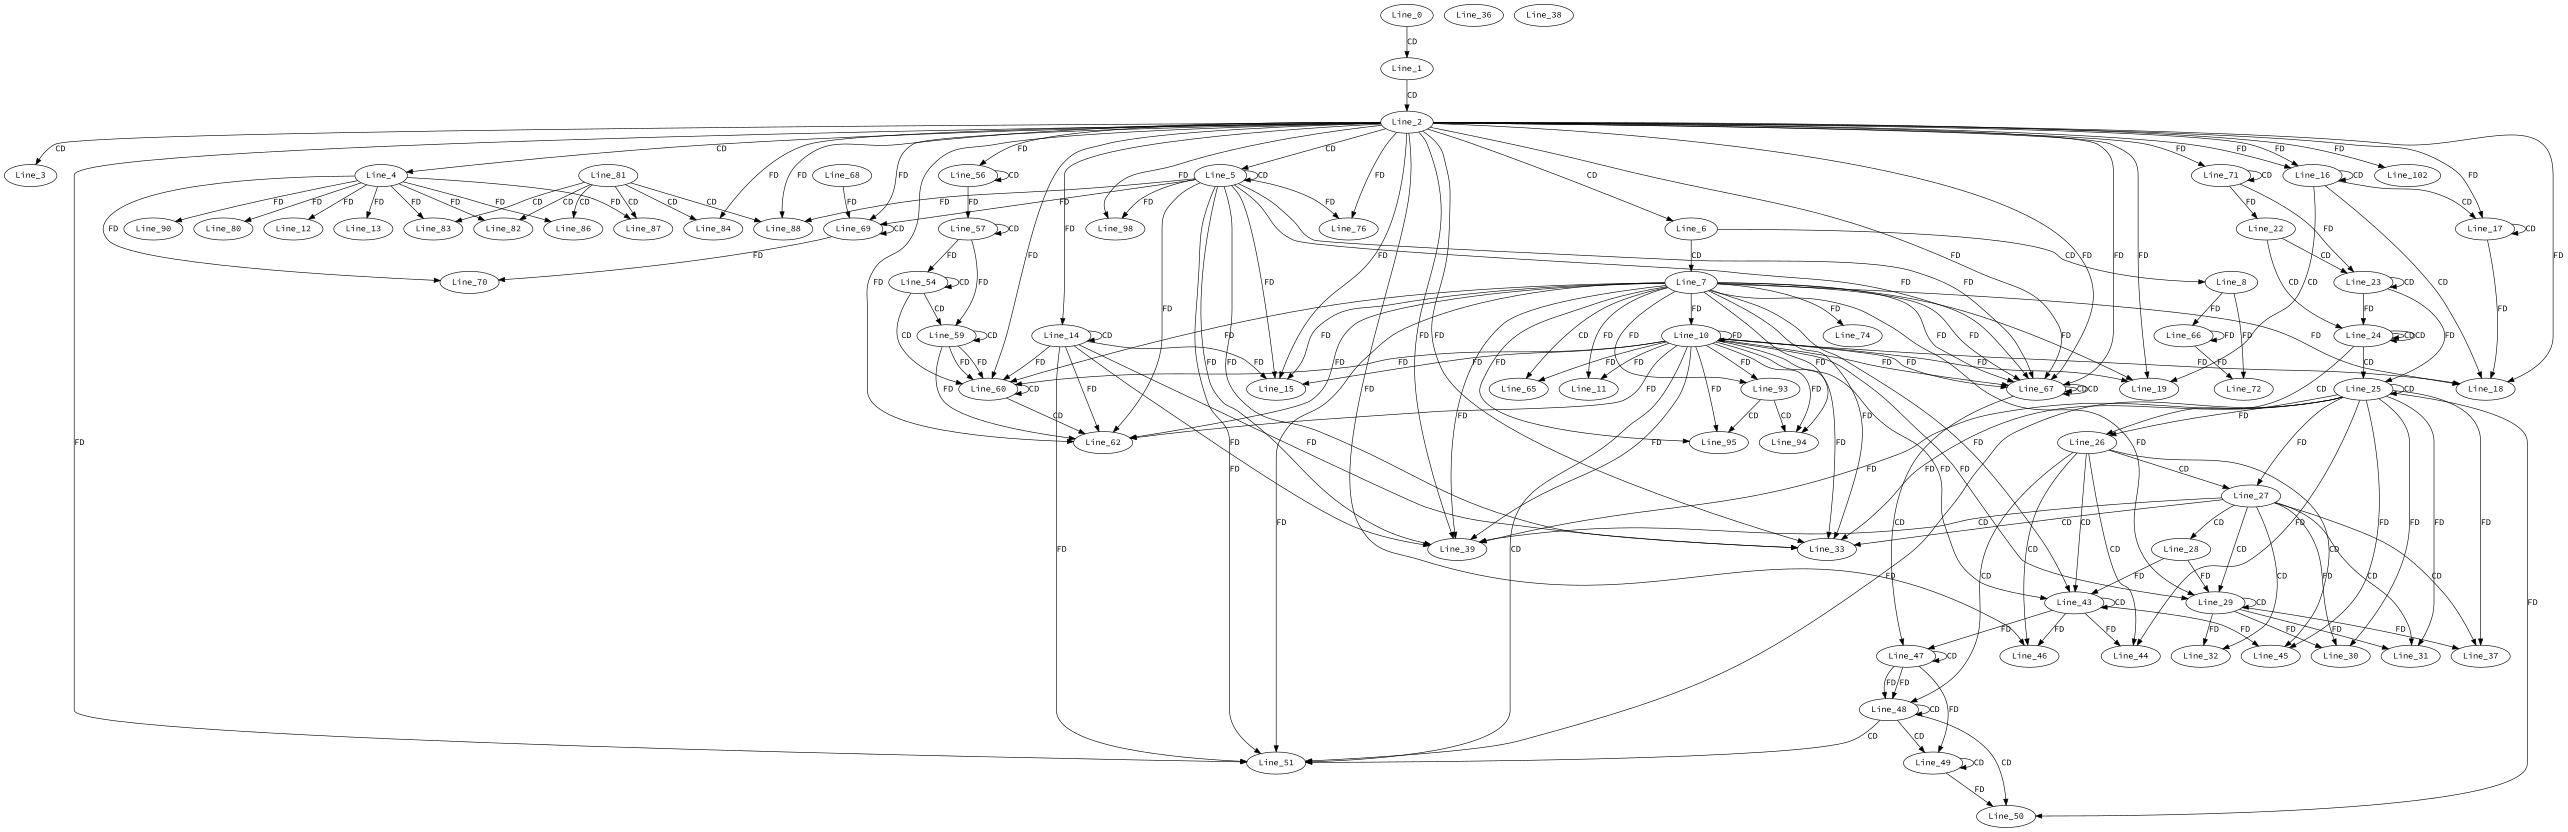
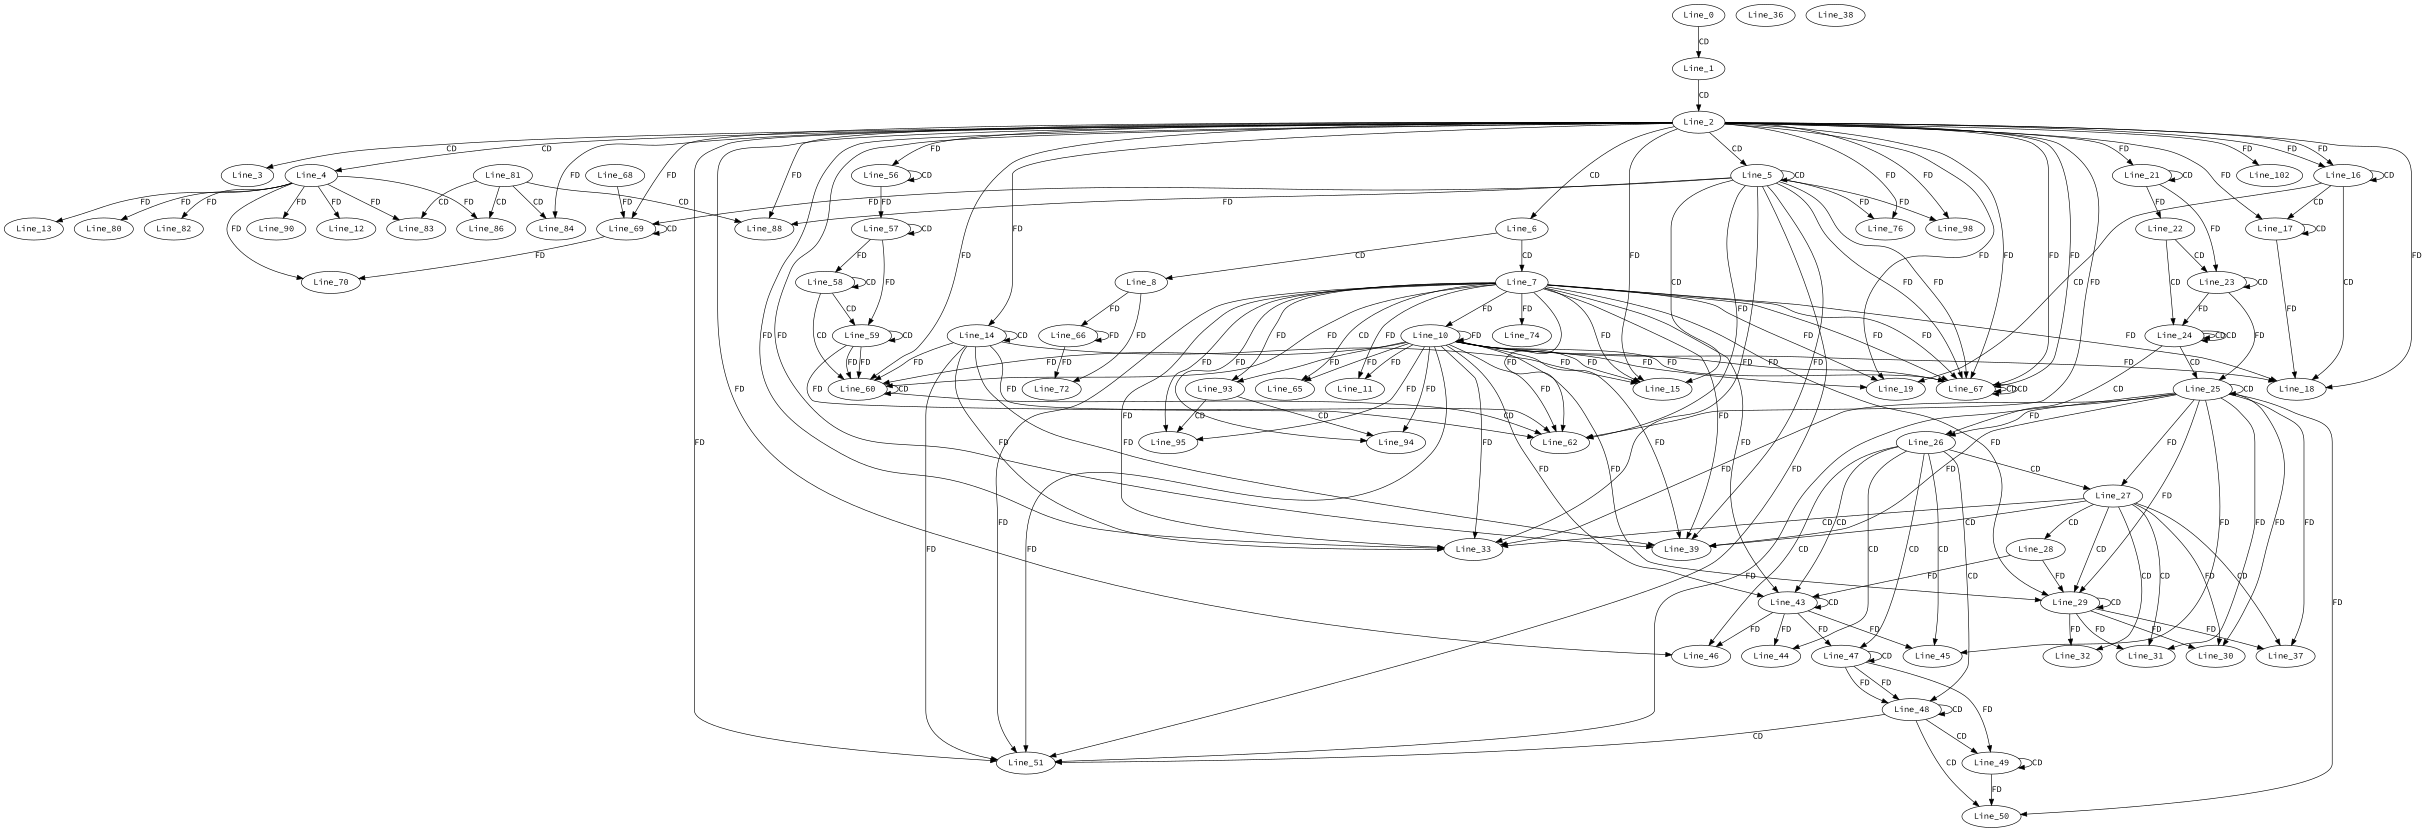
node "Line_71": label "Line_71" -> "Line_21"
edge "Line_81" -> "Line_82": removed, label "CD"
node "Line_87": removed
node "Line_54": label "Line_54" -> "Line_58"
edge "Line_5" -> "Line_15": label "FD" -> "CD"
edge "Line_67" -> "Line_47": now "Line_26" -> "Line_47"
edge "Line_25" -> "Line_44": now "Line_25" -> "Line_29"
edge "Line_10" -> "Line_51": label "CD" -> "FD"
